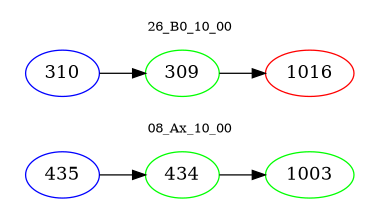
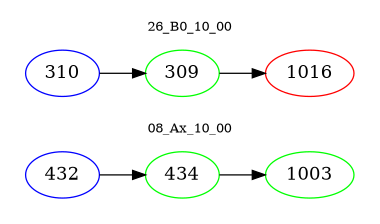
node "435": label "435" -> "432"
